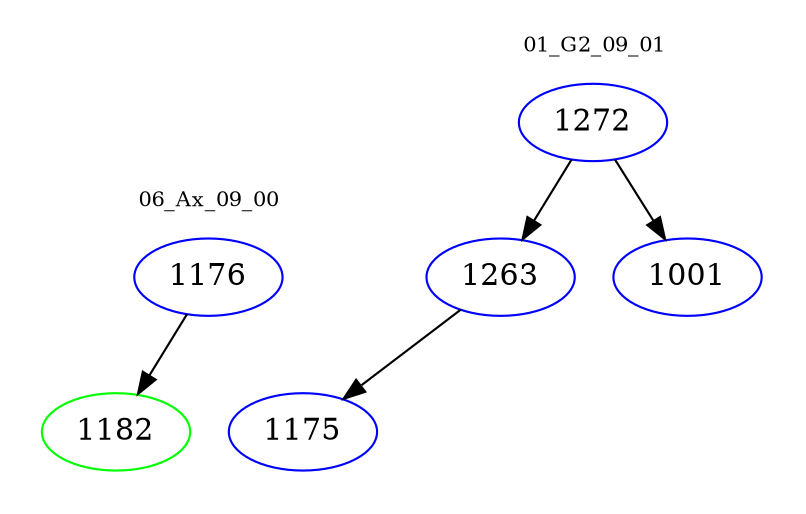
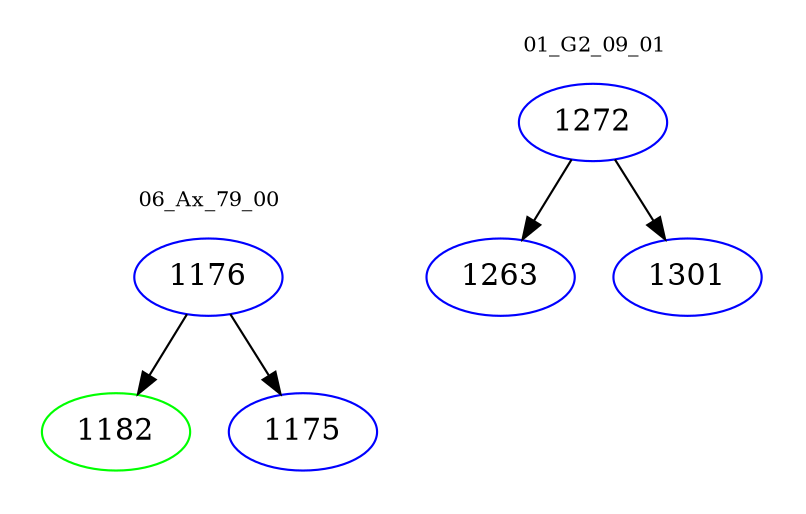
cluster "06_Ax_09_00": label "06_Ax_09_00" -> "06_Ax_79_00"
node "1001": label "1001" -> "1301"
edge "1263" -> "1175": now "1176" -> "1175"
